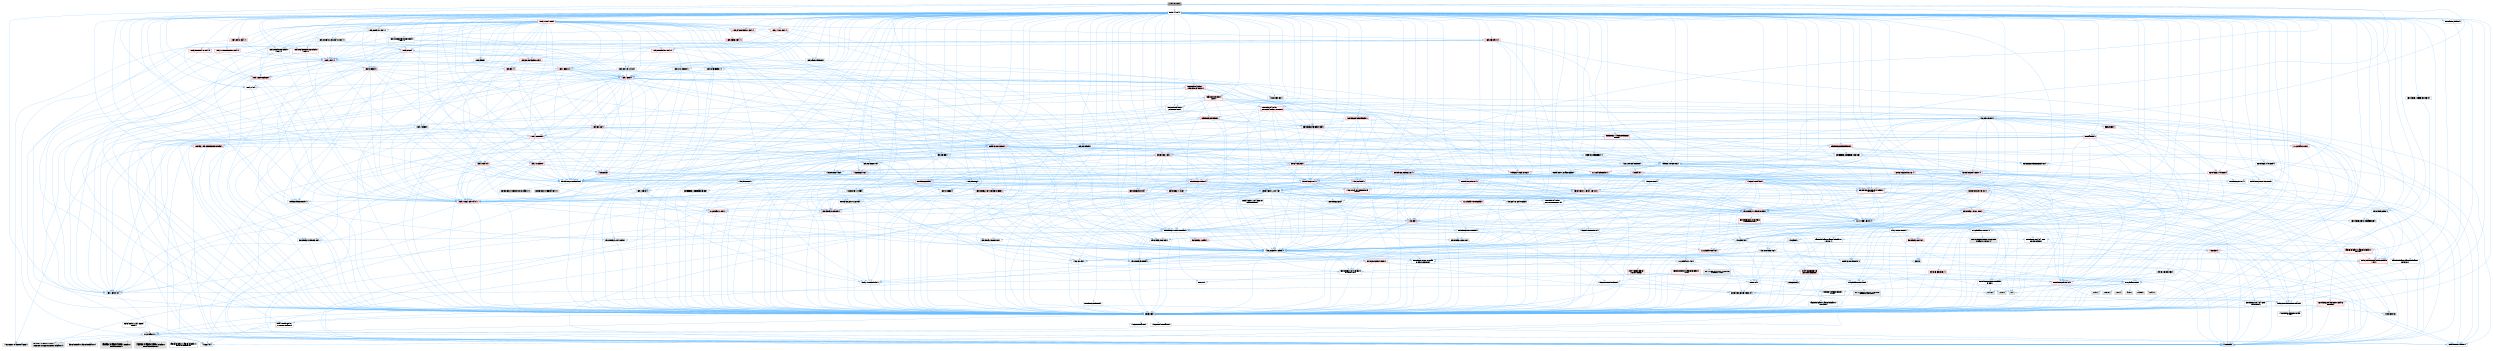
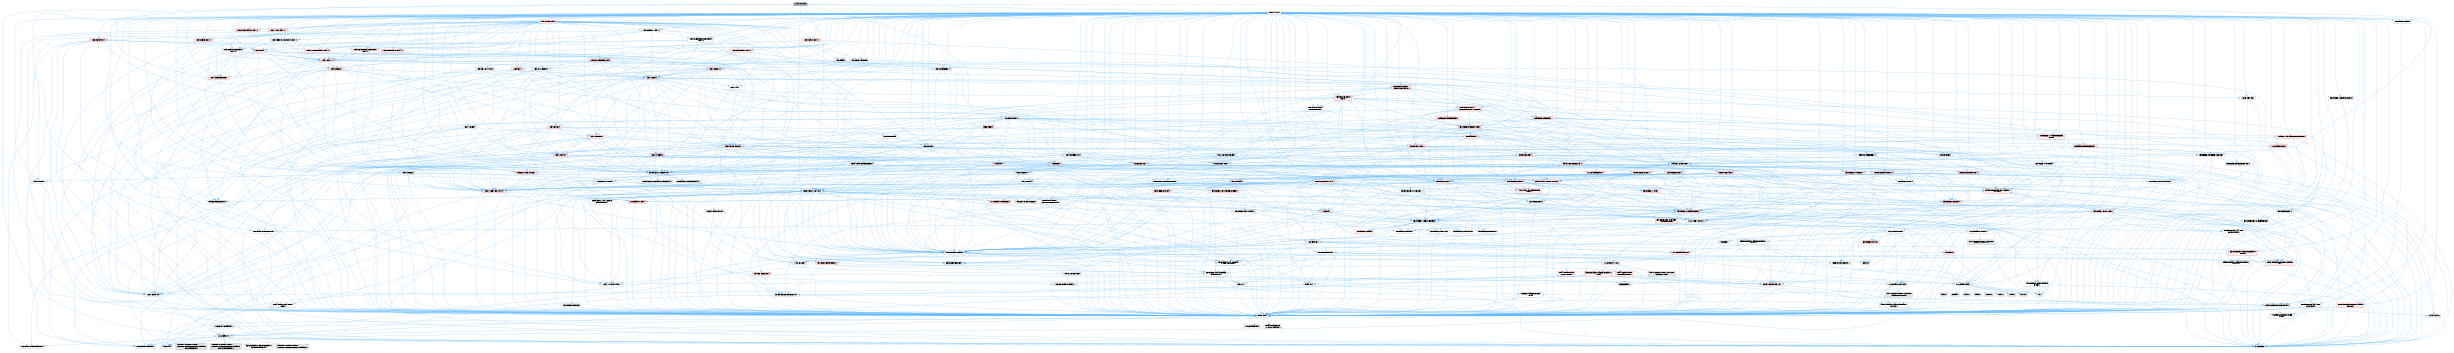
edge "Internationalization /Internationalization.h" -> "ProfilingDebugging /UMemoryDefines.h": now "Internationalization /Internationalization.h" -> "CoreTypes.h"
edge "Containers/SparseArray.h" -> "Algo/Reverse.h": now "Containers/SparseArray.h" -> "Containers/ScriptArray.h"
edge "Serialization/Archive.h" -> "UBT_COMPILED_PLATFORM /UBT_COMPILED_PLATFORMPlatform.h": now "Serialization/Archive.h" -> "Serialization/ArchiveCook Data.h"
node "GenericPlatform/GenericPlatform.h": removed
